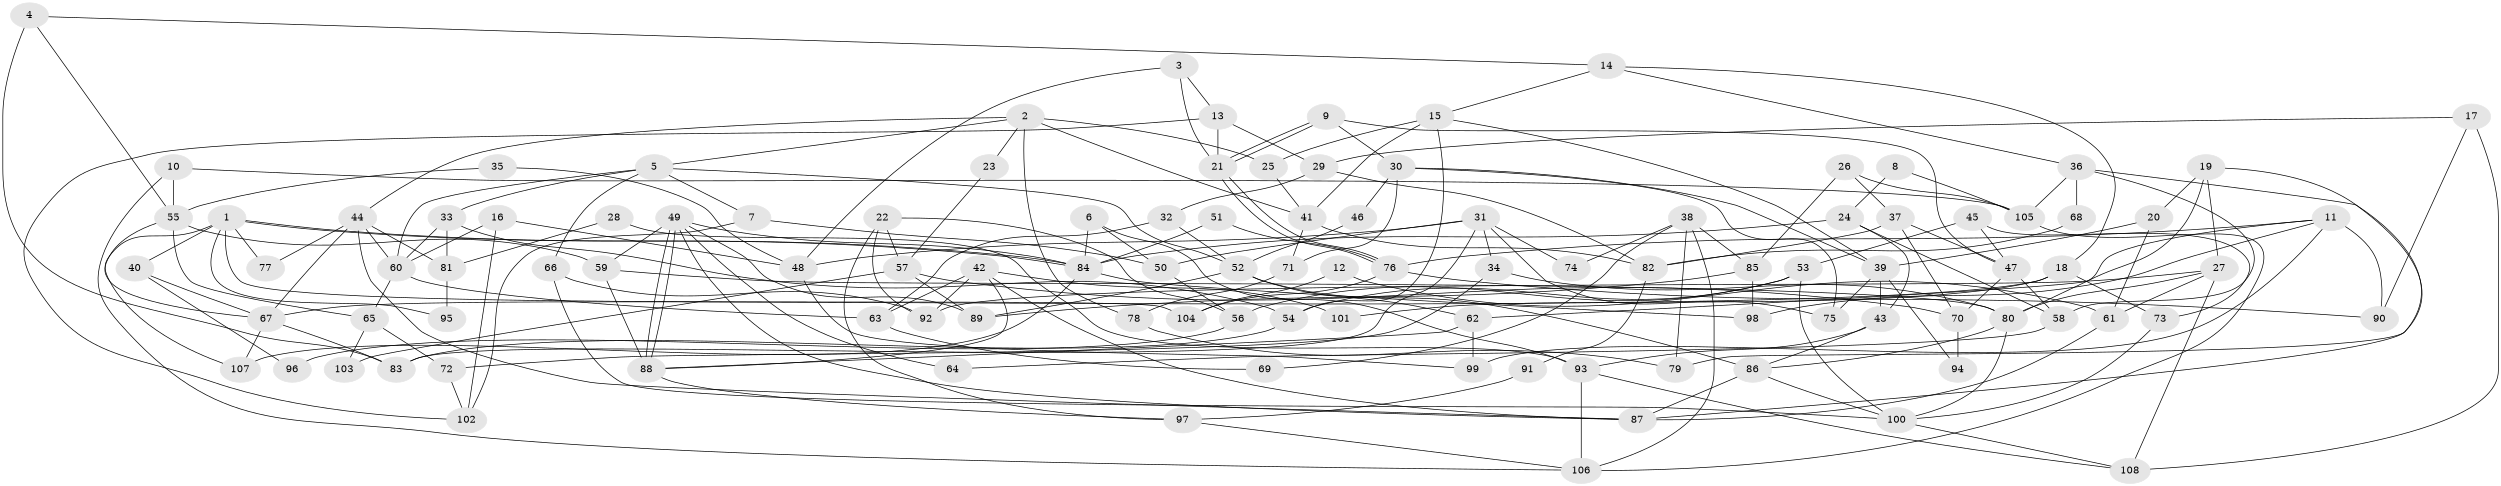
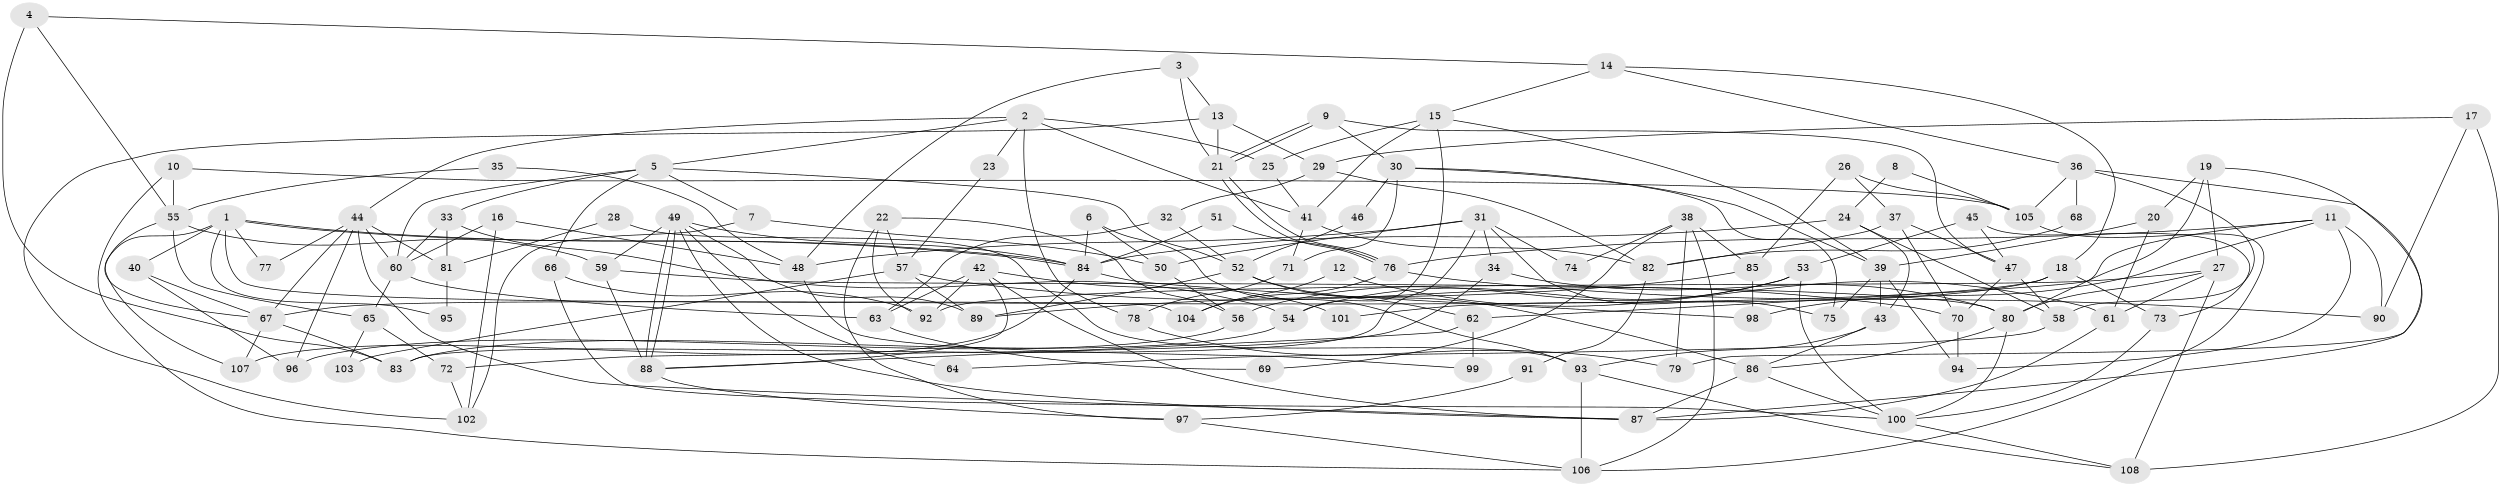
edge "44" -- "96": added
edge "11" -- "99": now "11" -- "94"
